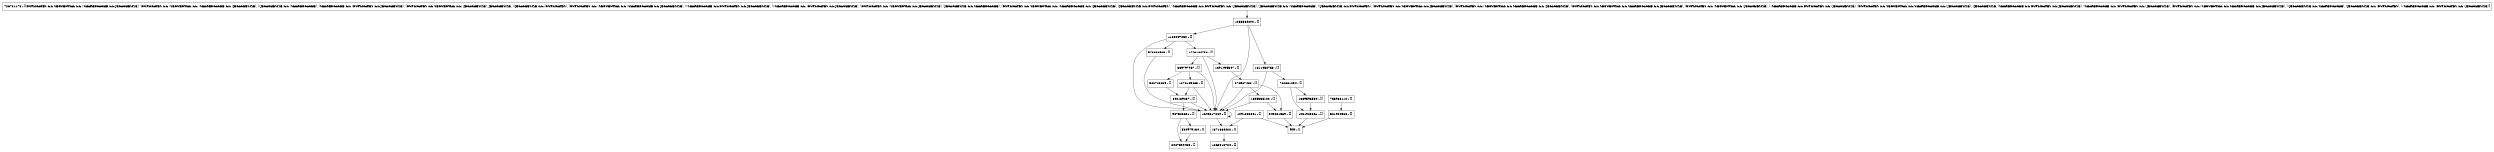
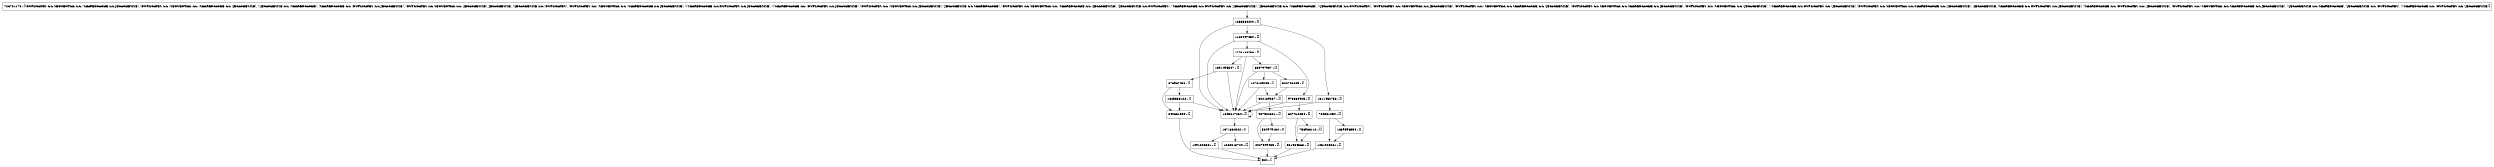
edge "876967433 - []" -> "1643617264 - []": now "1391495547 - []" -> "1643617264 - []"
node "627412254 - []": added
edge "1091886801 - []" -> "1371664222 - []": reversed
edge "2027599465 - []" -> "exit - []": added
